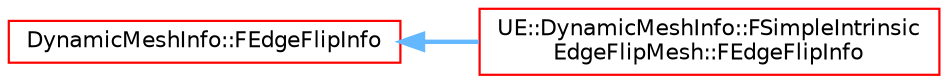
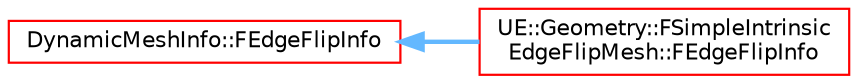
node "UE::DynamicMeshInfo::FSimpleIntrinsic EdgeFlipMesh::FEdgeFlipInfo": label "UE::DynamicMeshInfo::FSimpleIntrinsic EdgeFlipMesh::FEdgeFlipInfo" -> "UE::Geometry::FSimpleIntrinsic EdgeFlipMesh::FEdgeFlipInfo"
